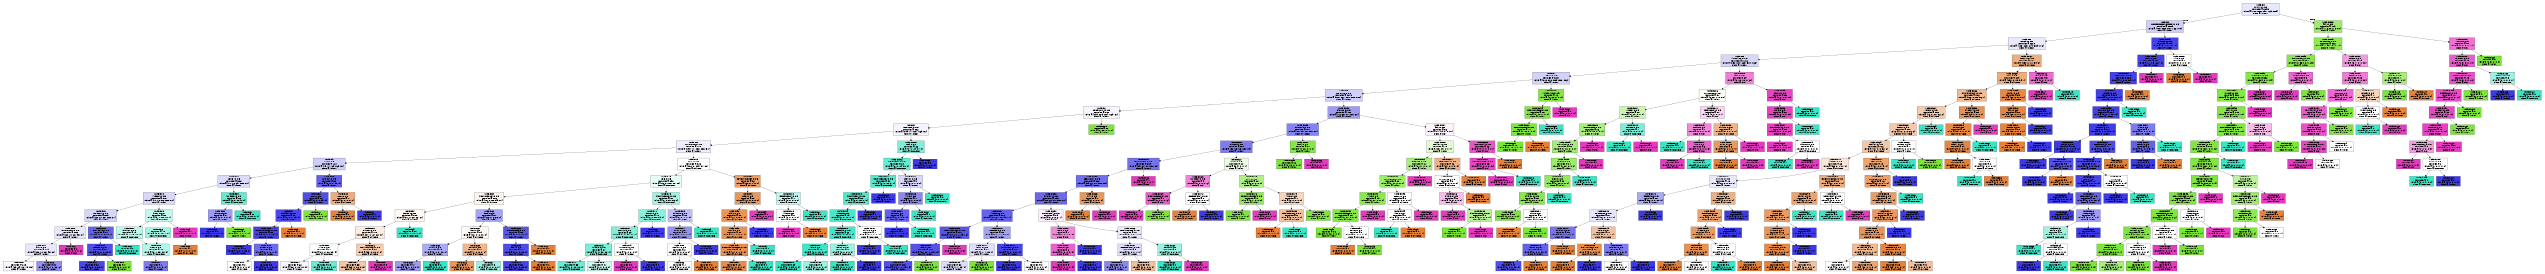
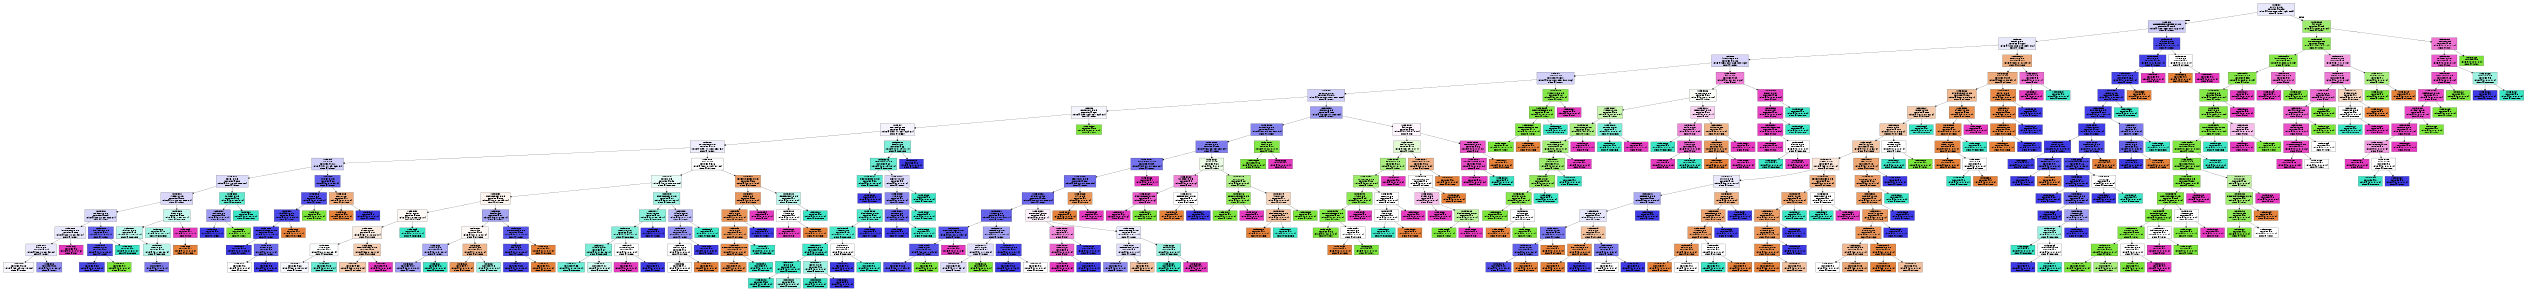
edge "node #107" -> "node #108": now "node #121" -> "node #108"
